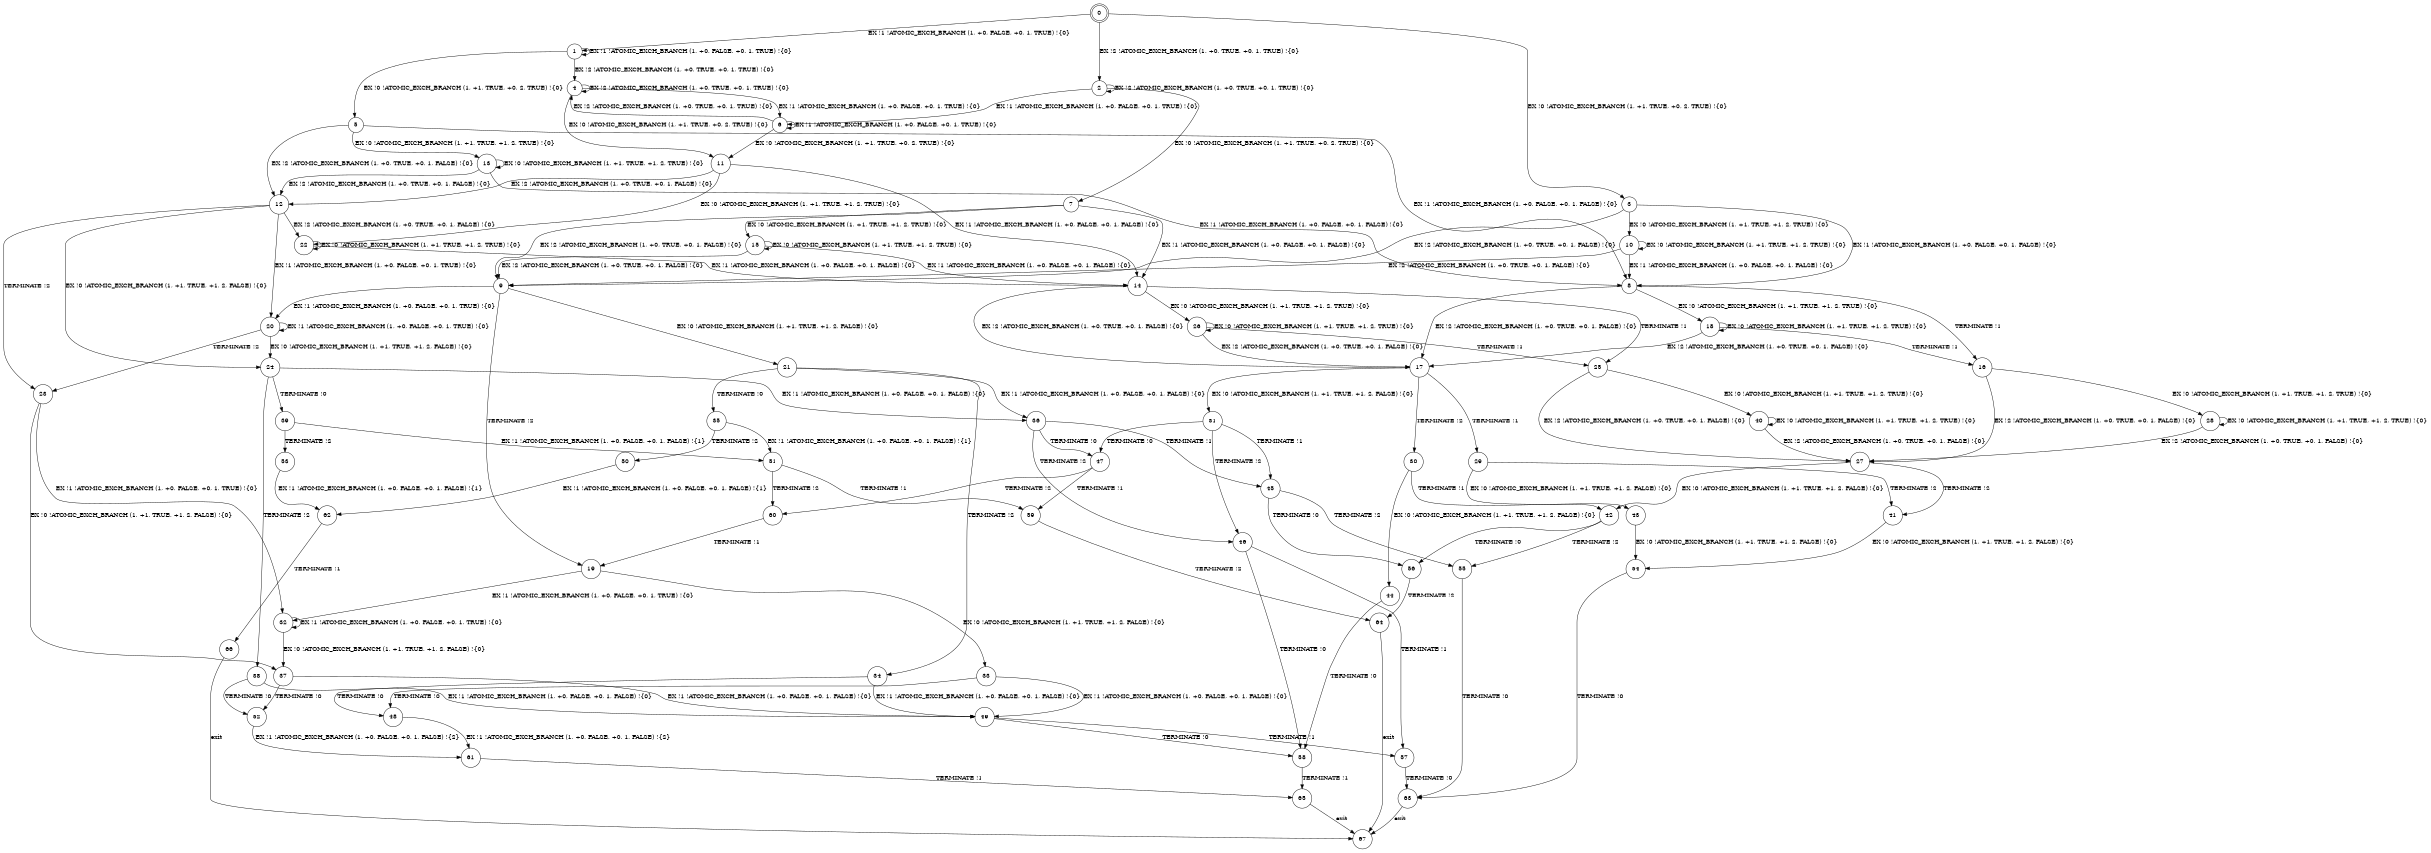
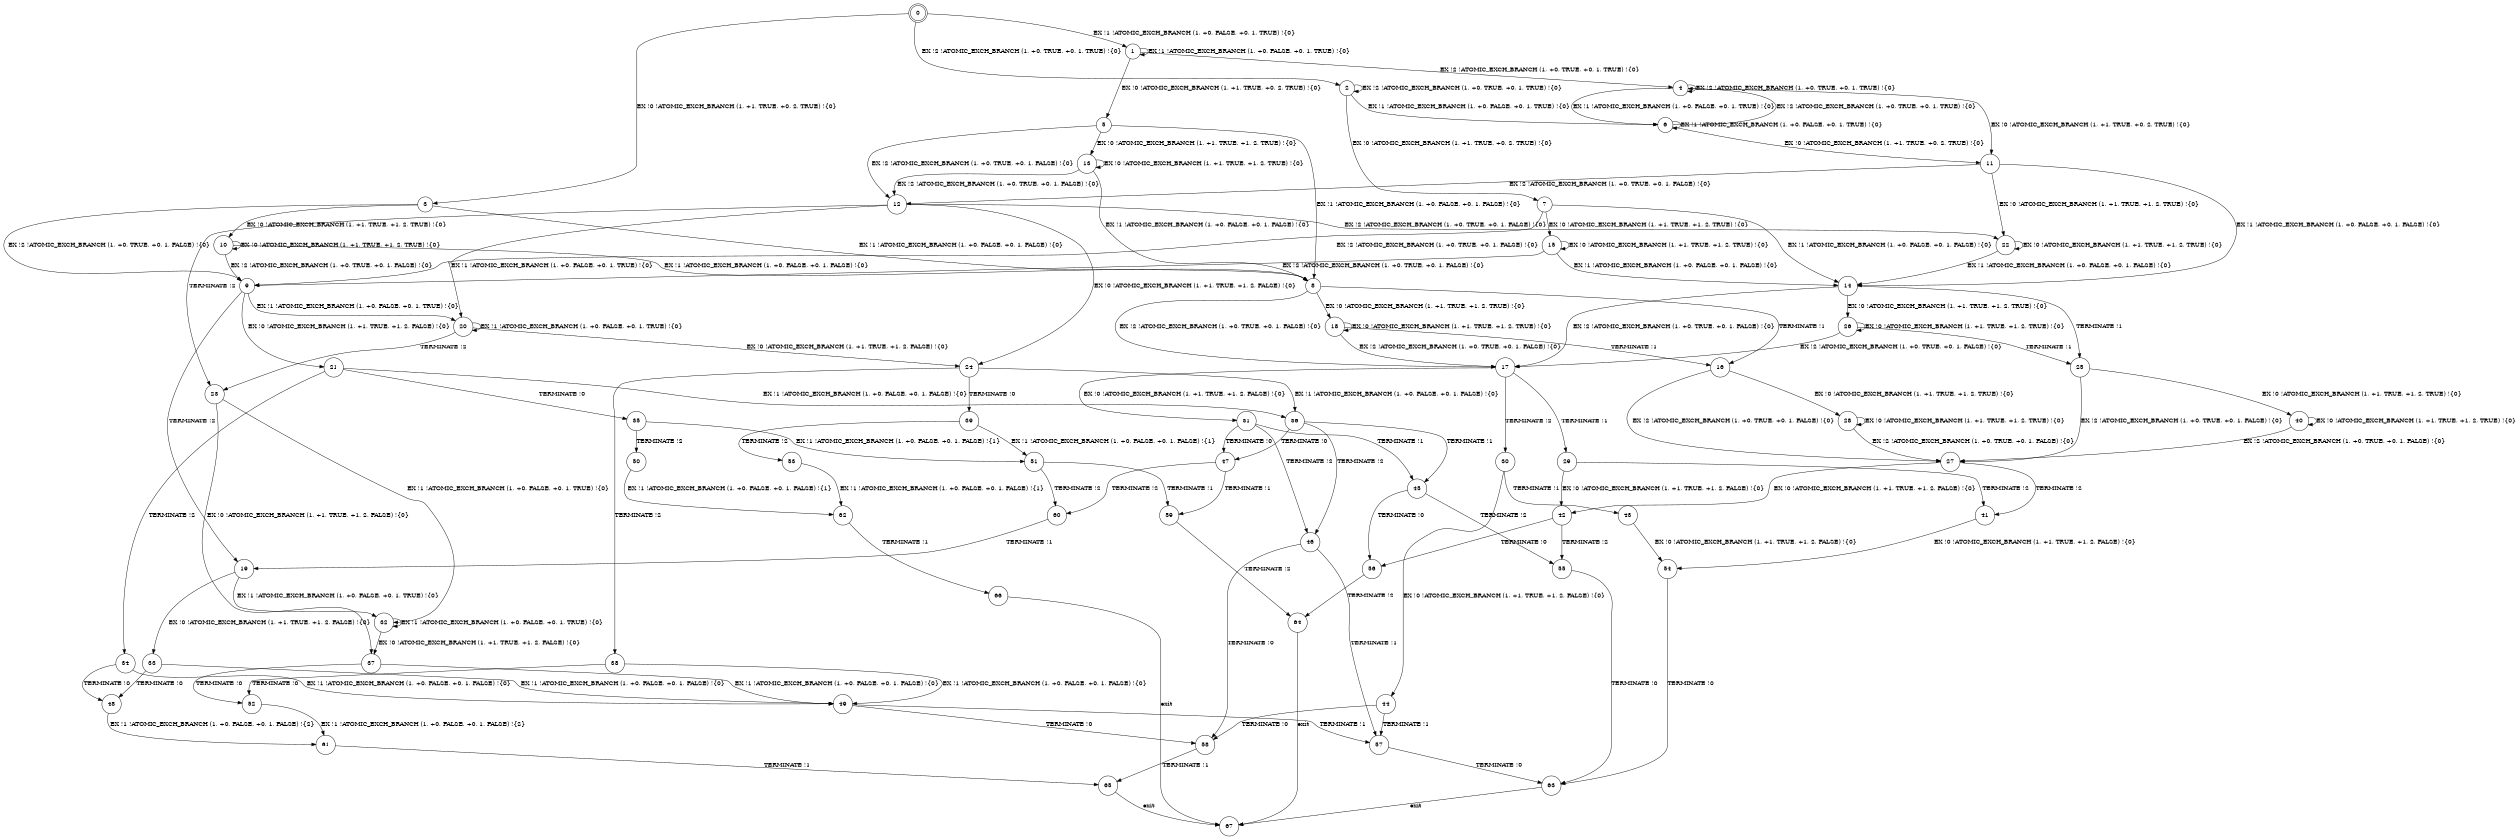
edge "44" -> "57": added, label "TERMINATE !1"
